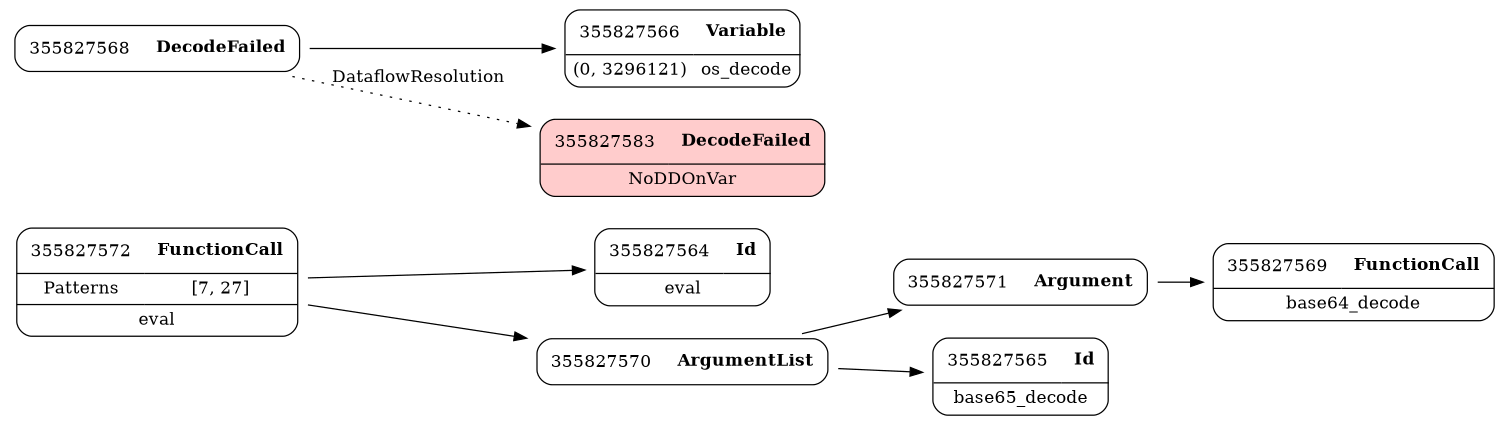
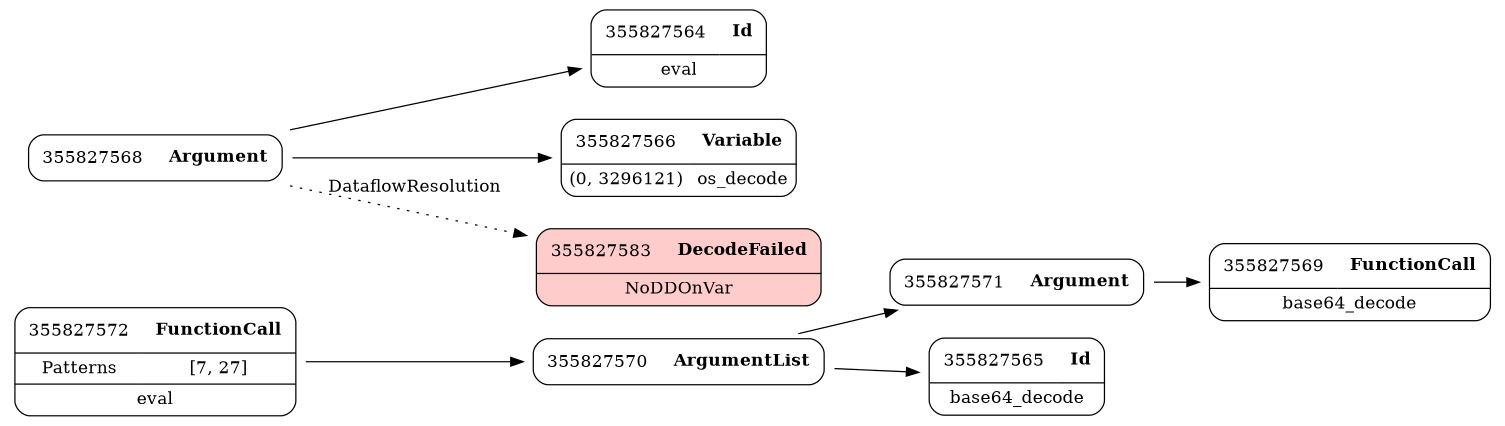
node "355827568": text "DecodeFailed" -> "Argument"
edge "355827572" -> "355827564": now "355827568" -> "355827564"
node "355827565": text "base65_decode" -> "base64_decode"
